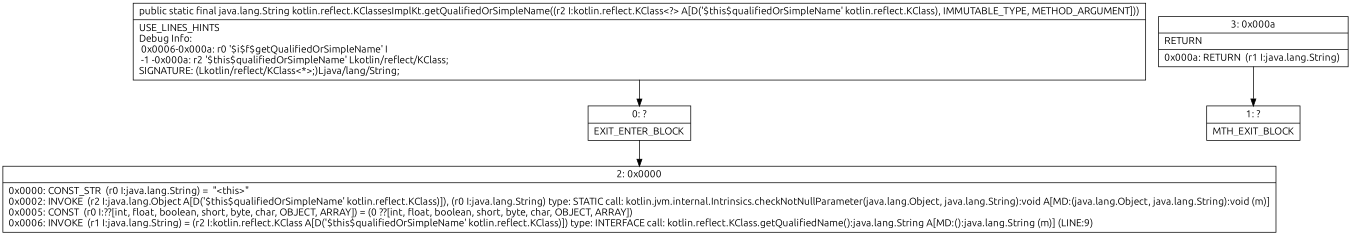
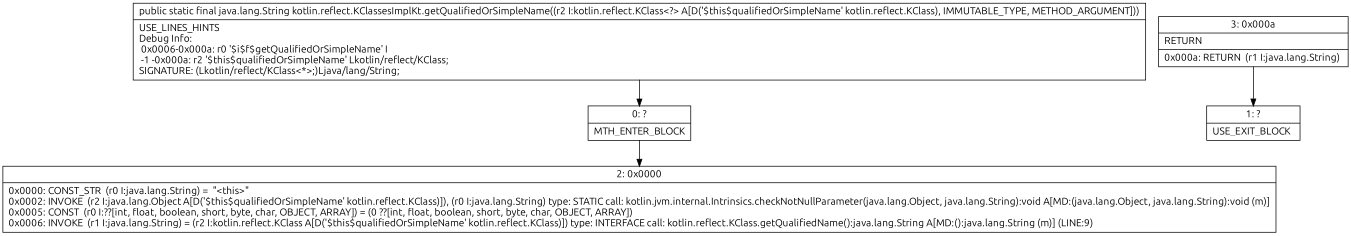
node "0: ?": text "EXIT_ENTER_BLOCK" -> "MTH_ENTER_BLOCK"
node "1: ?": text "MTH_EXIT_BLOCK" -> "USE_EXIT_BLOCK"
